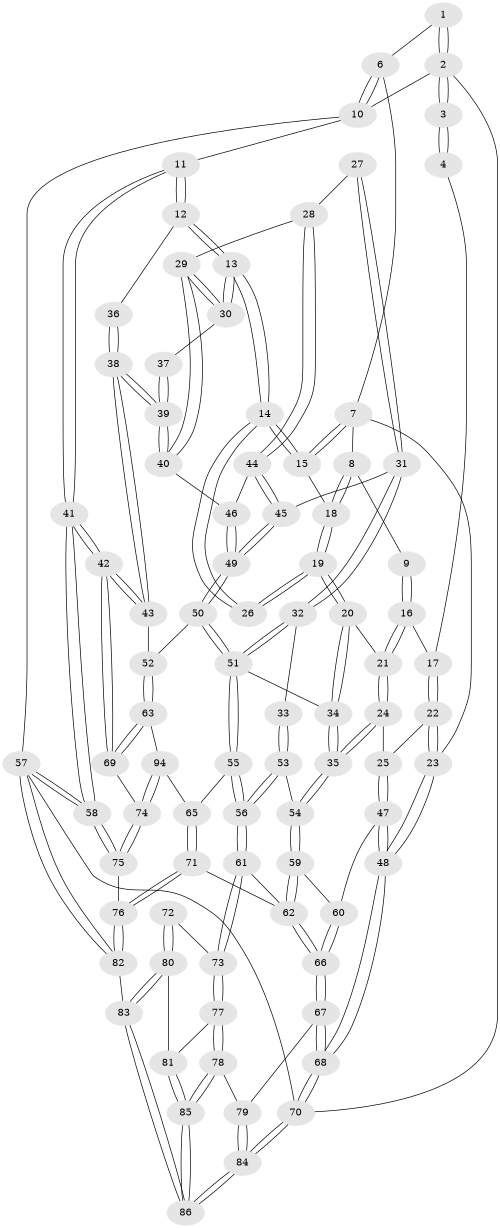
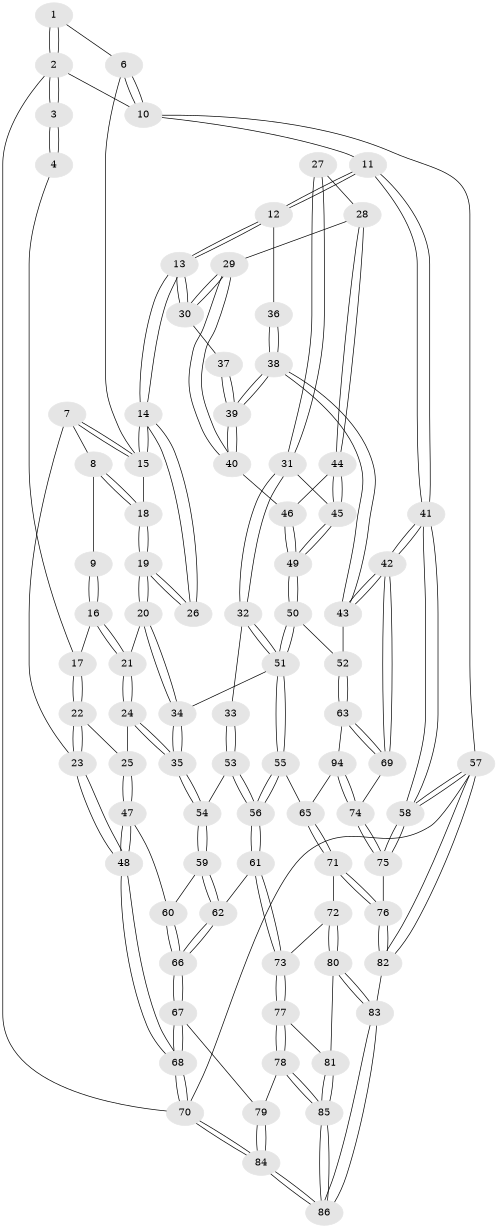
edge "6" -- "7": now "6" -- "15"
edge "71" -- "62": now "71" -- "72"
